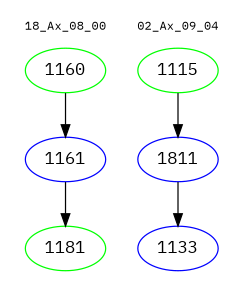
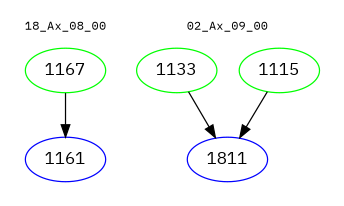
cluster "02_Ax_09_04": label "02_Ax_09_04" -> "02_Ax_09_00"
node "1160": label "1160" -> "1167"
edge "1811" -> "1133": reversed
node "1181": removed
node "1133": color blue -> green
